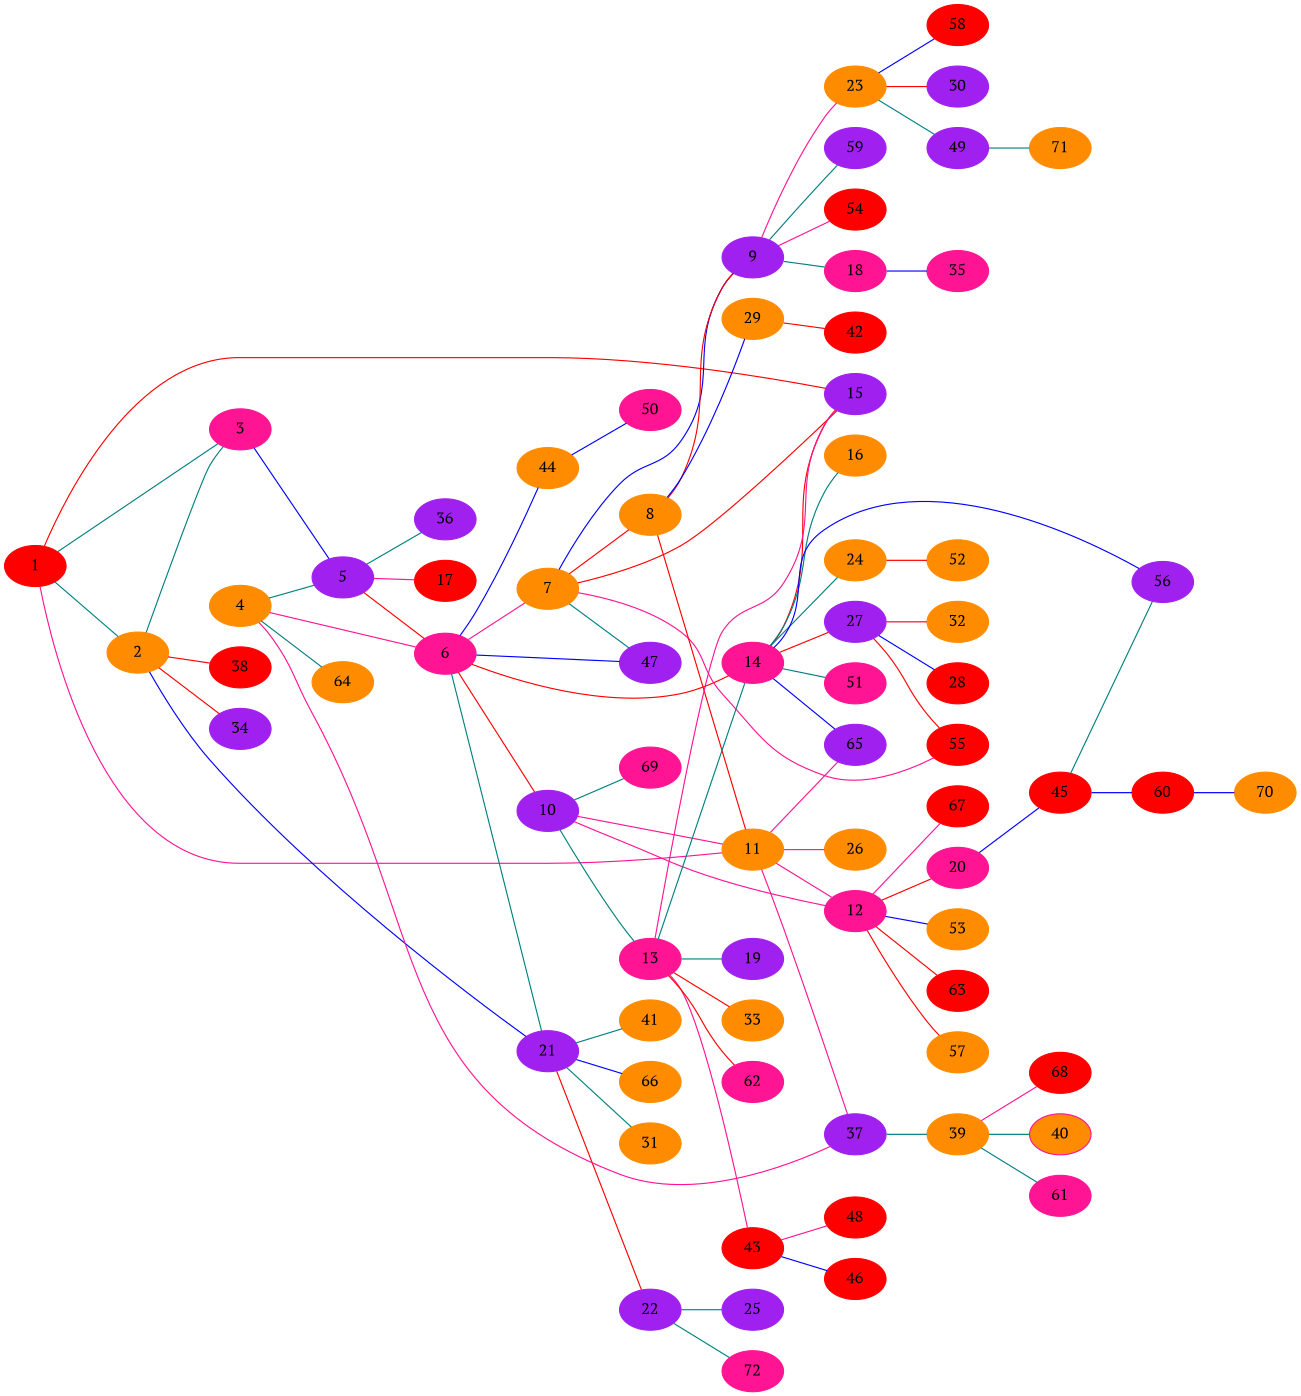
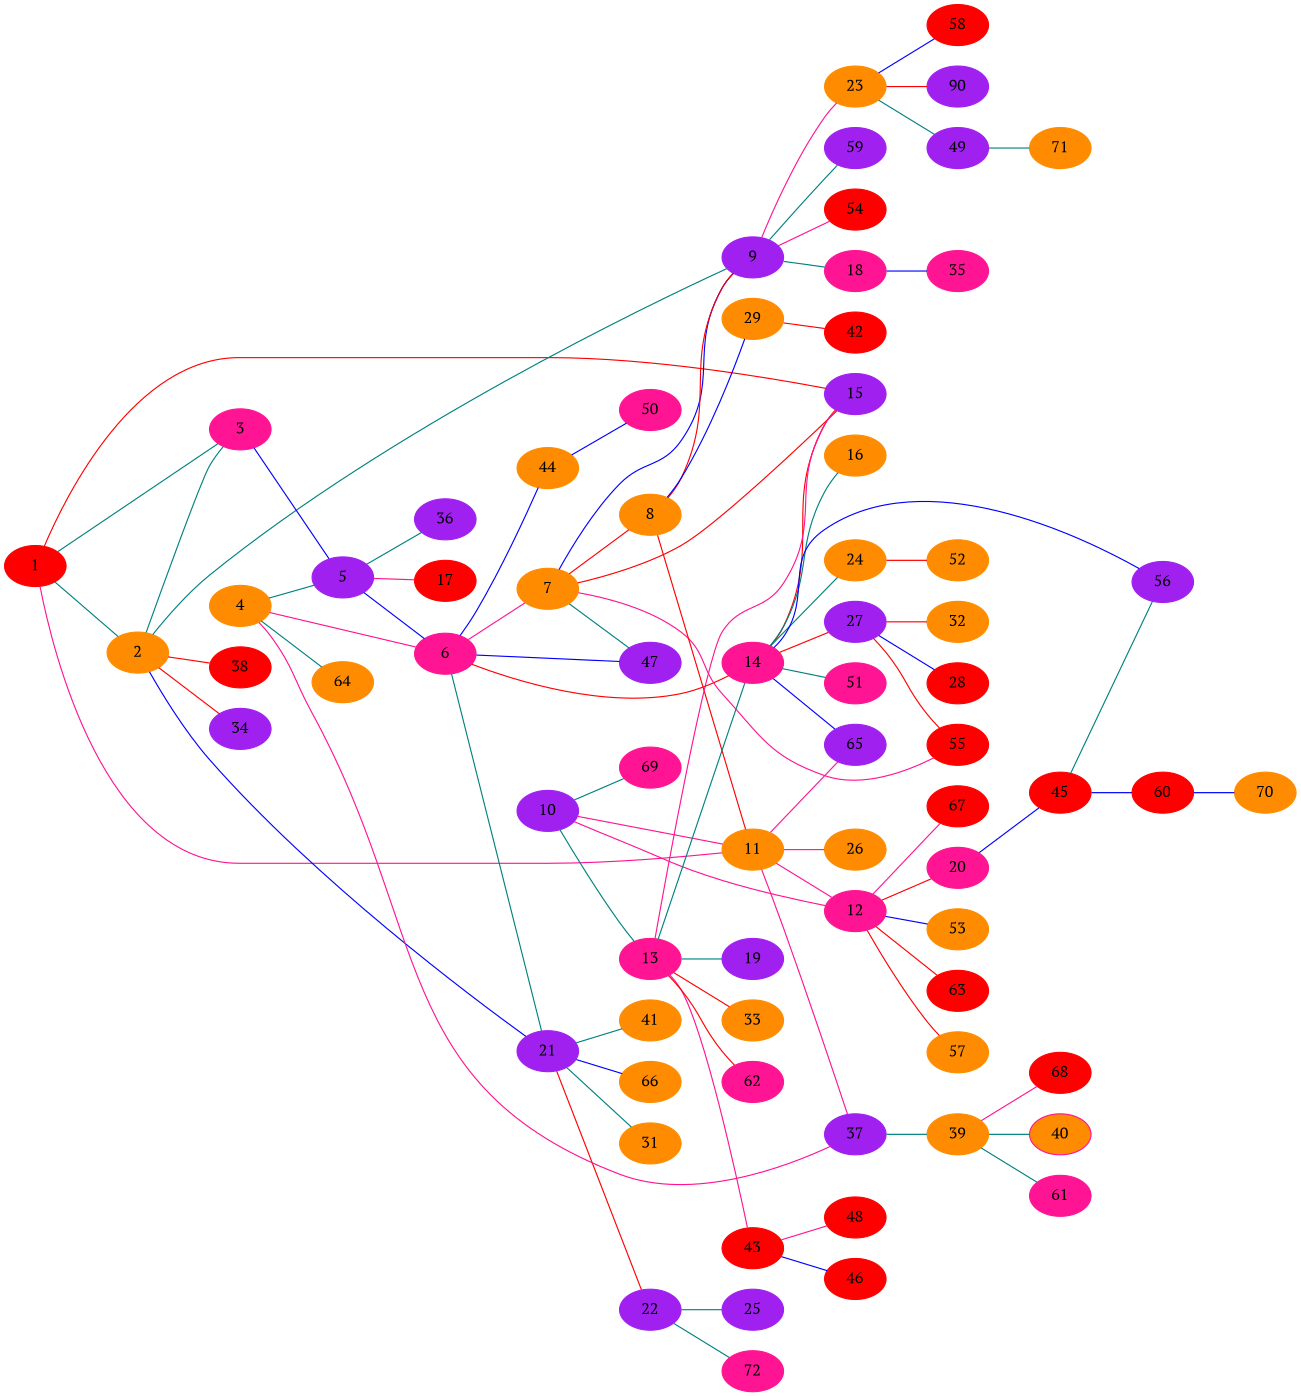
node "30": label "30" -> "90"
edge "9" -- "2": added
edge "5" -- "6": color red -> blue
edge "6" -- "10": removed
